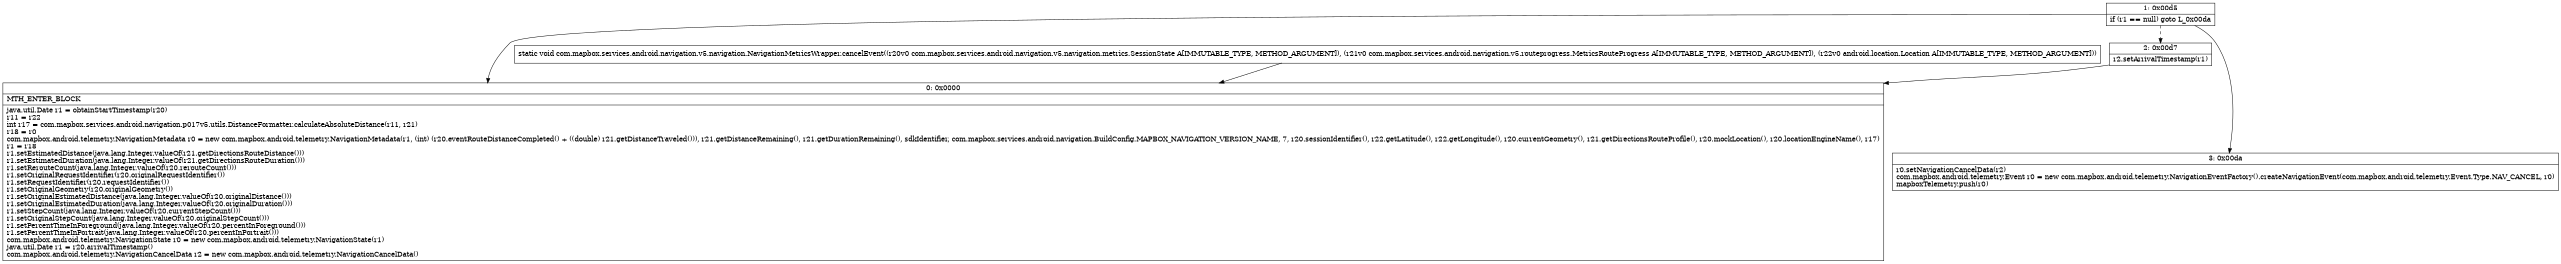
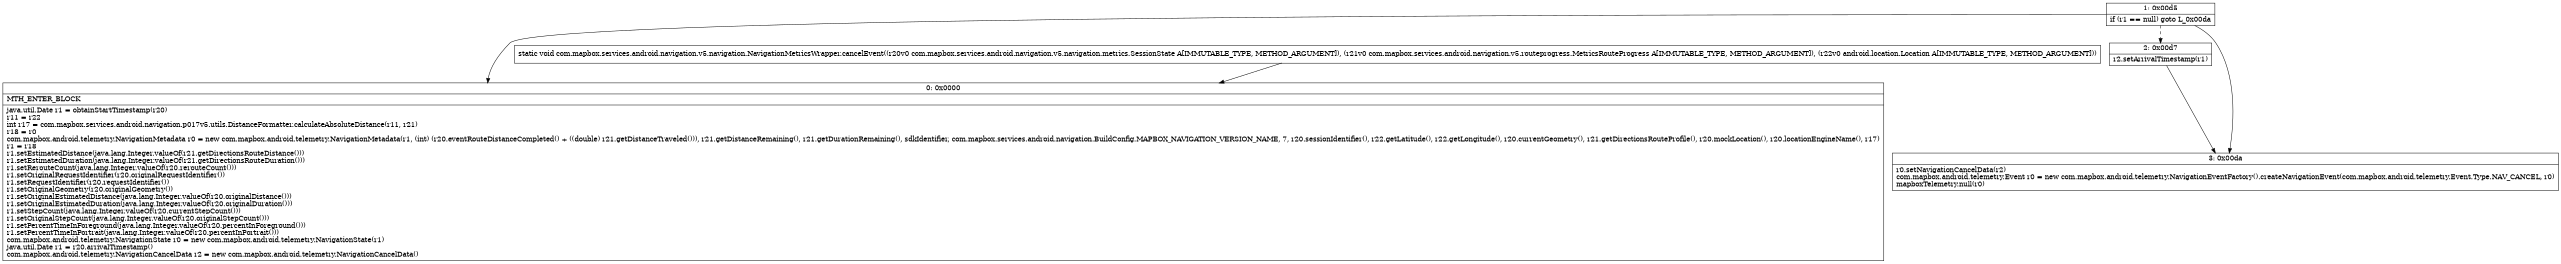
edge "2: 0x00d7" -> "0: 0x0000": now "2: 0x00d7" -> "3: 0x00da"
node "3: 0x00da": text "mapboxTelemetry.push(r0)" -> "mapboxTelemetry.null(r0)"
